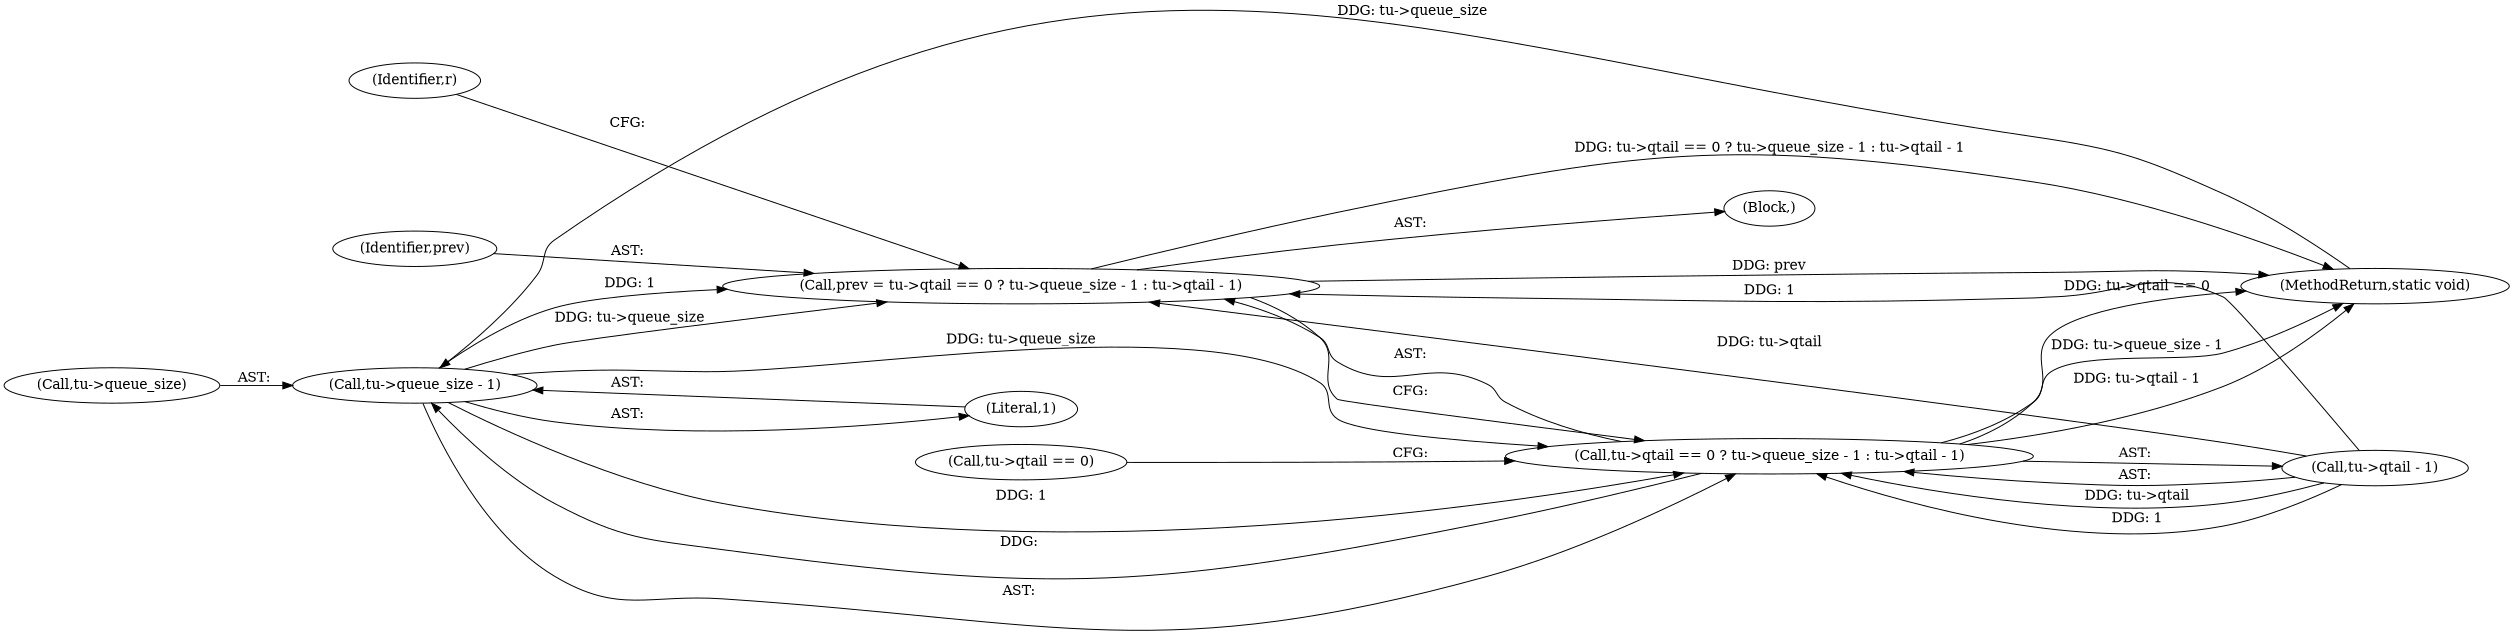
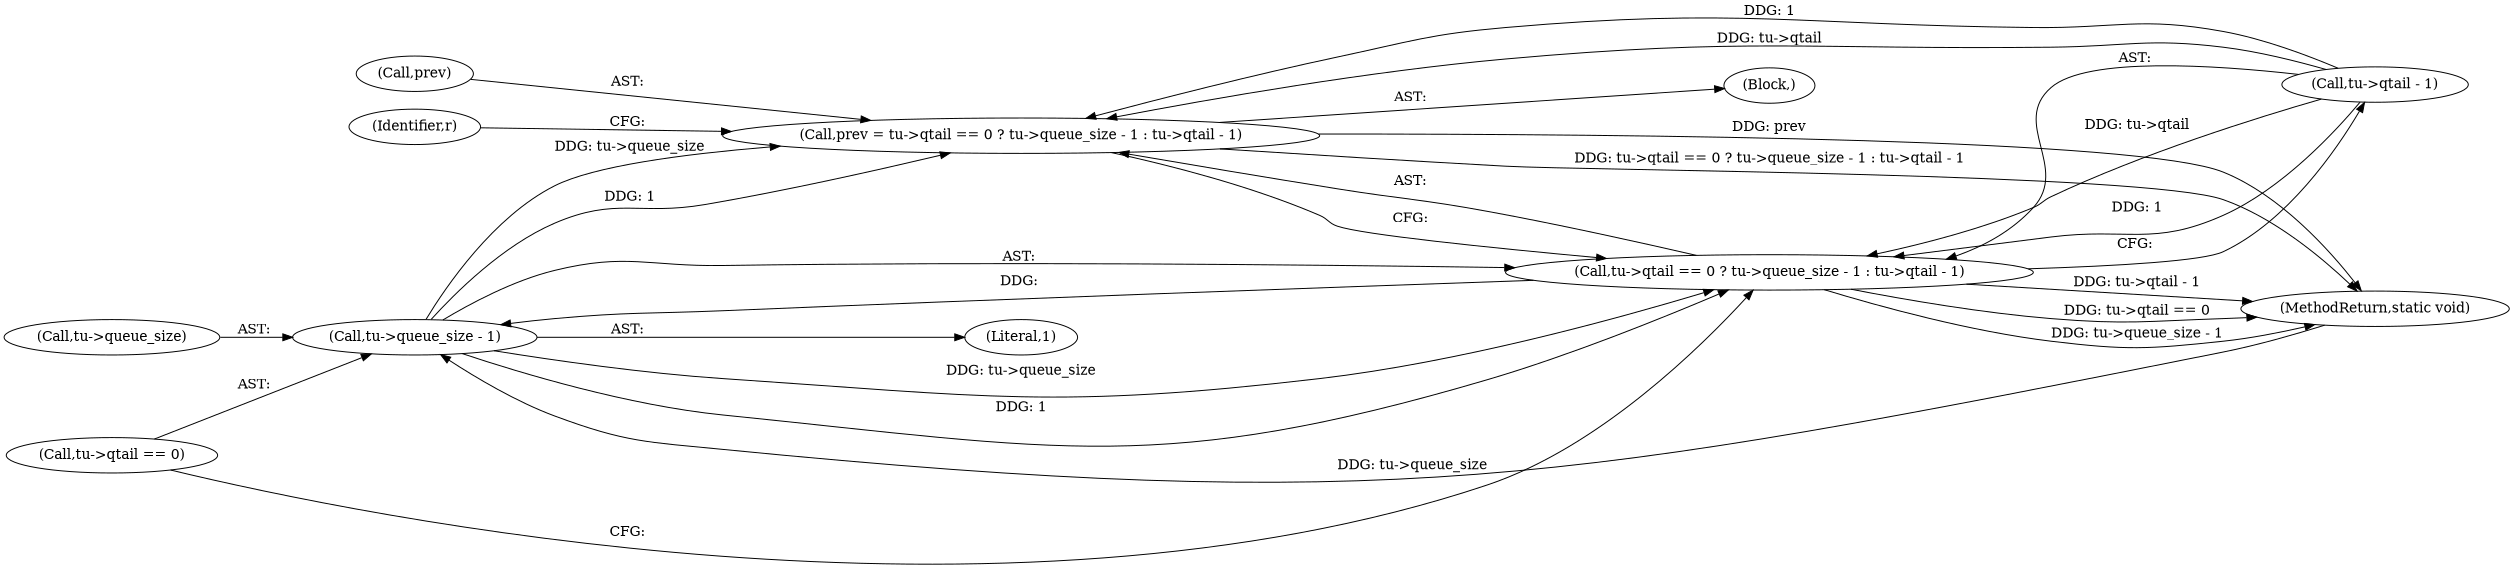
node "(Identifier,prev)": label "(Identifier,prev)" -> "(Call,prev)"
edge "(Literal,1)" -> "(Call,tu->queue_size - 1)": now "(Call,tu->qtail == 0)" -> "(Call,tu->queue_size - 1)"
edge "(Call,tu->qtail == 0 ? tu->queue_size - 1 : tu->qtail - 1)" -> "(Call,tu->qtail - 1)": label "AST: " -> "CFG: "
